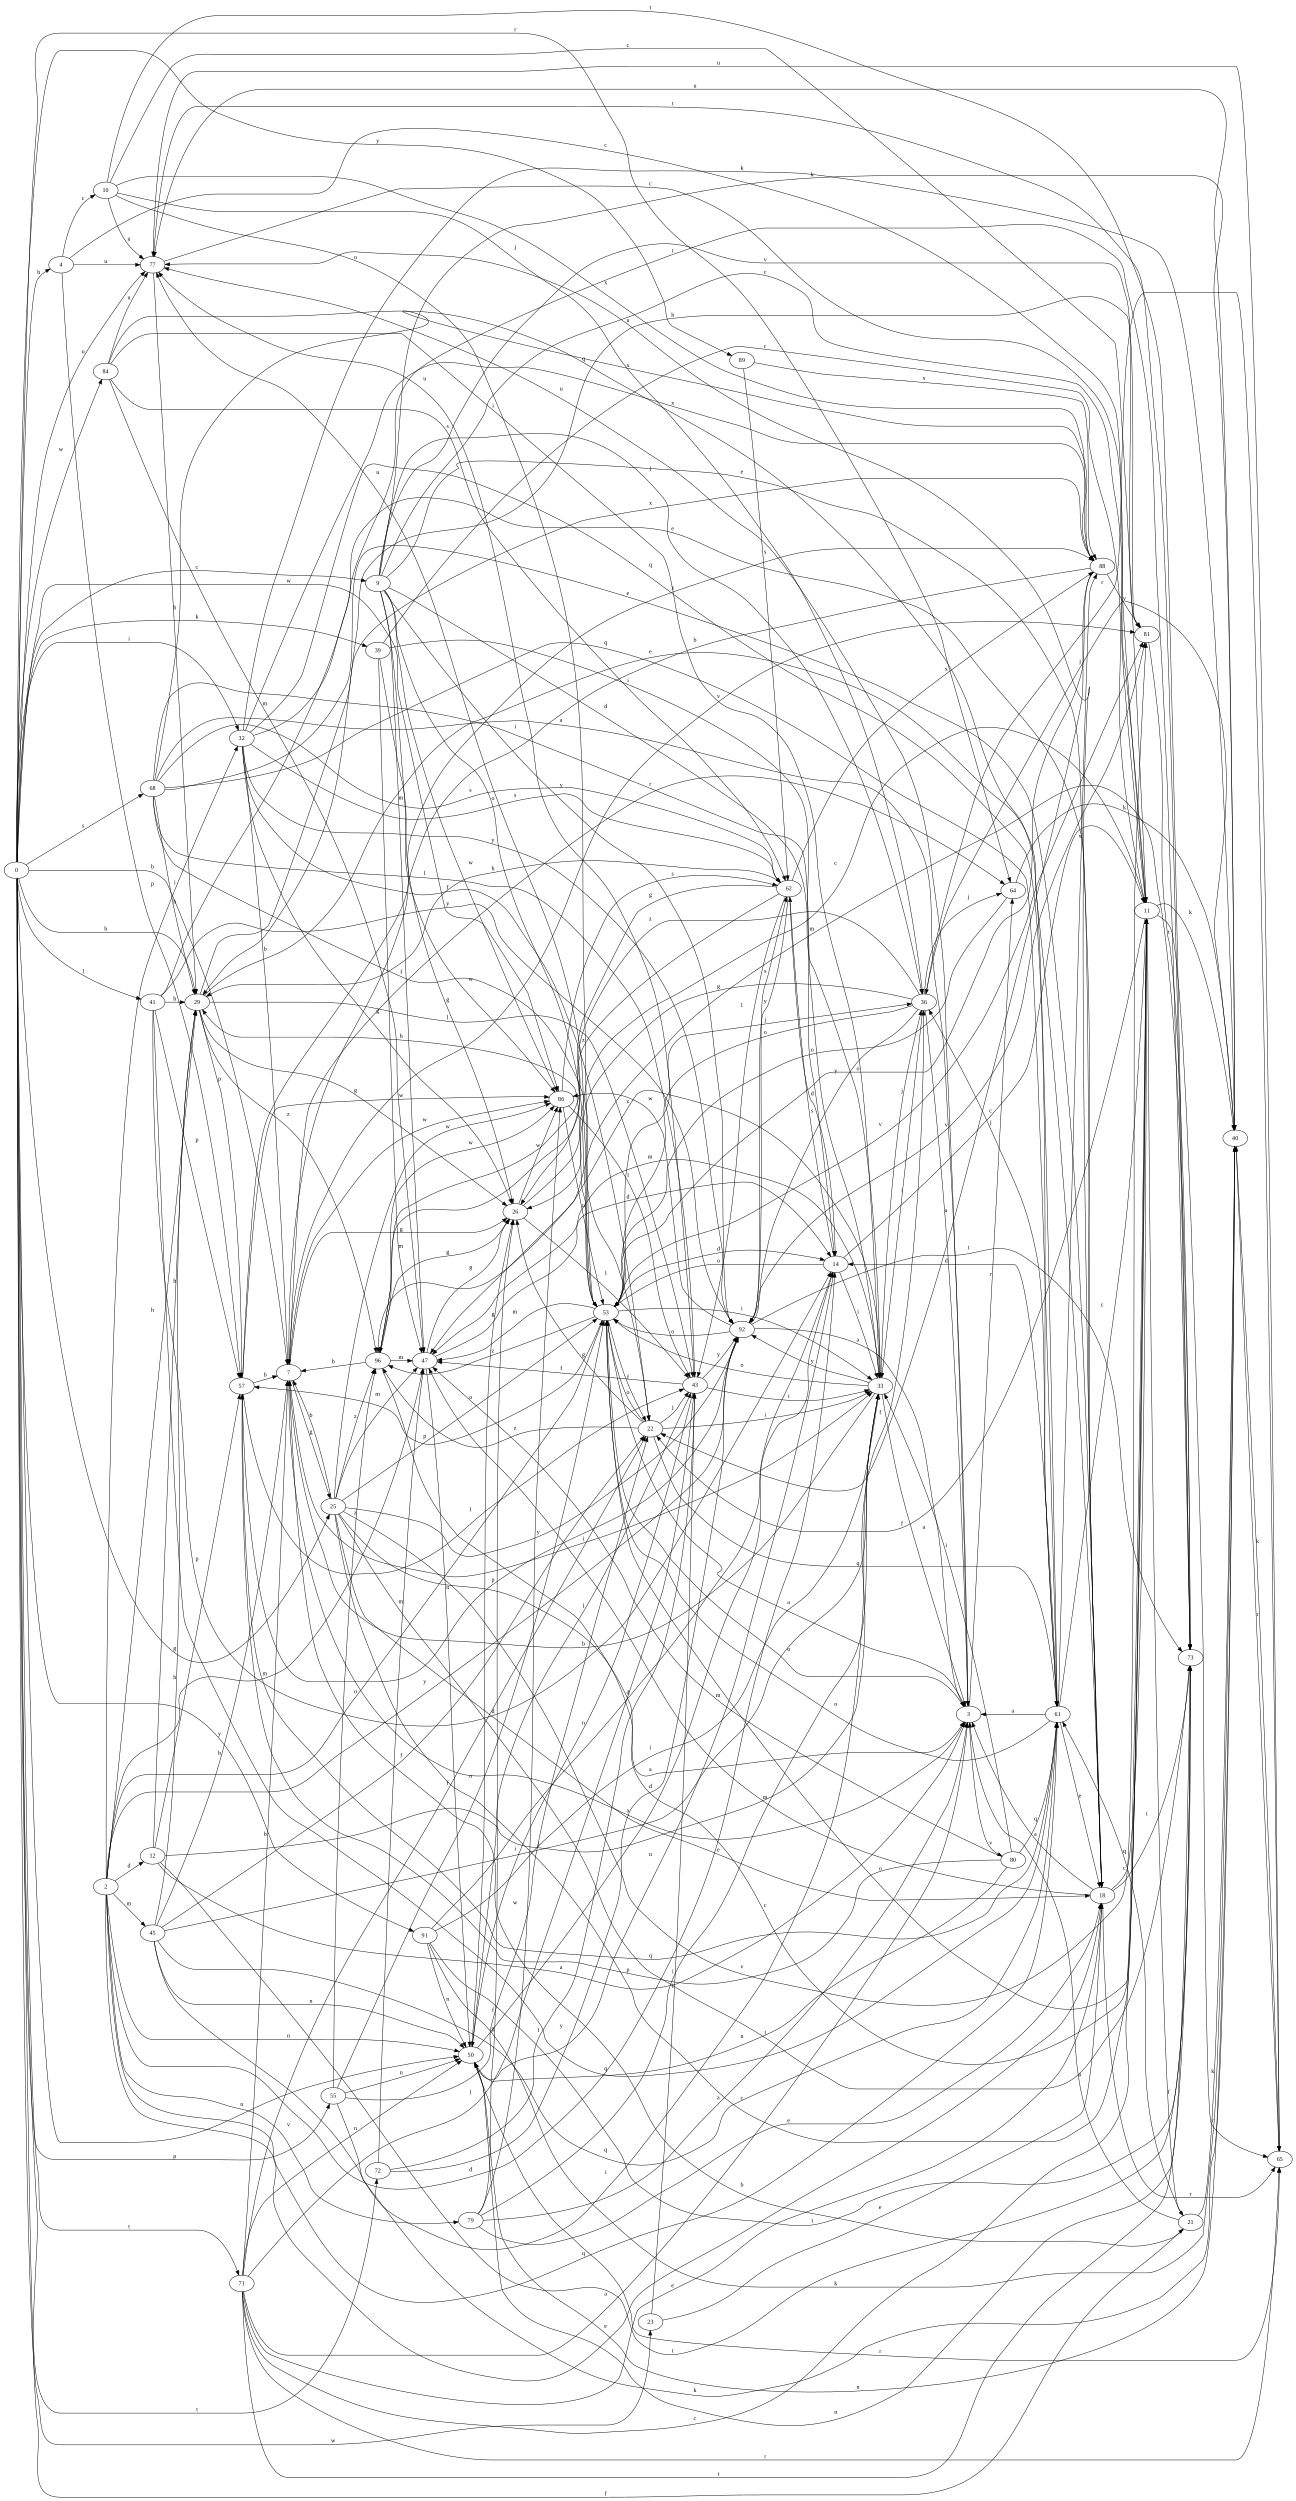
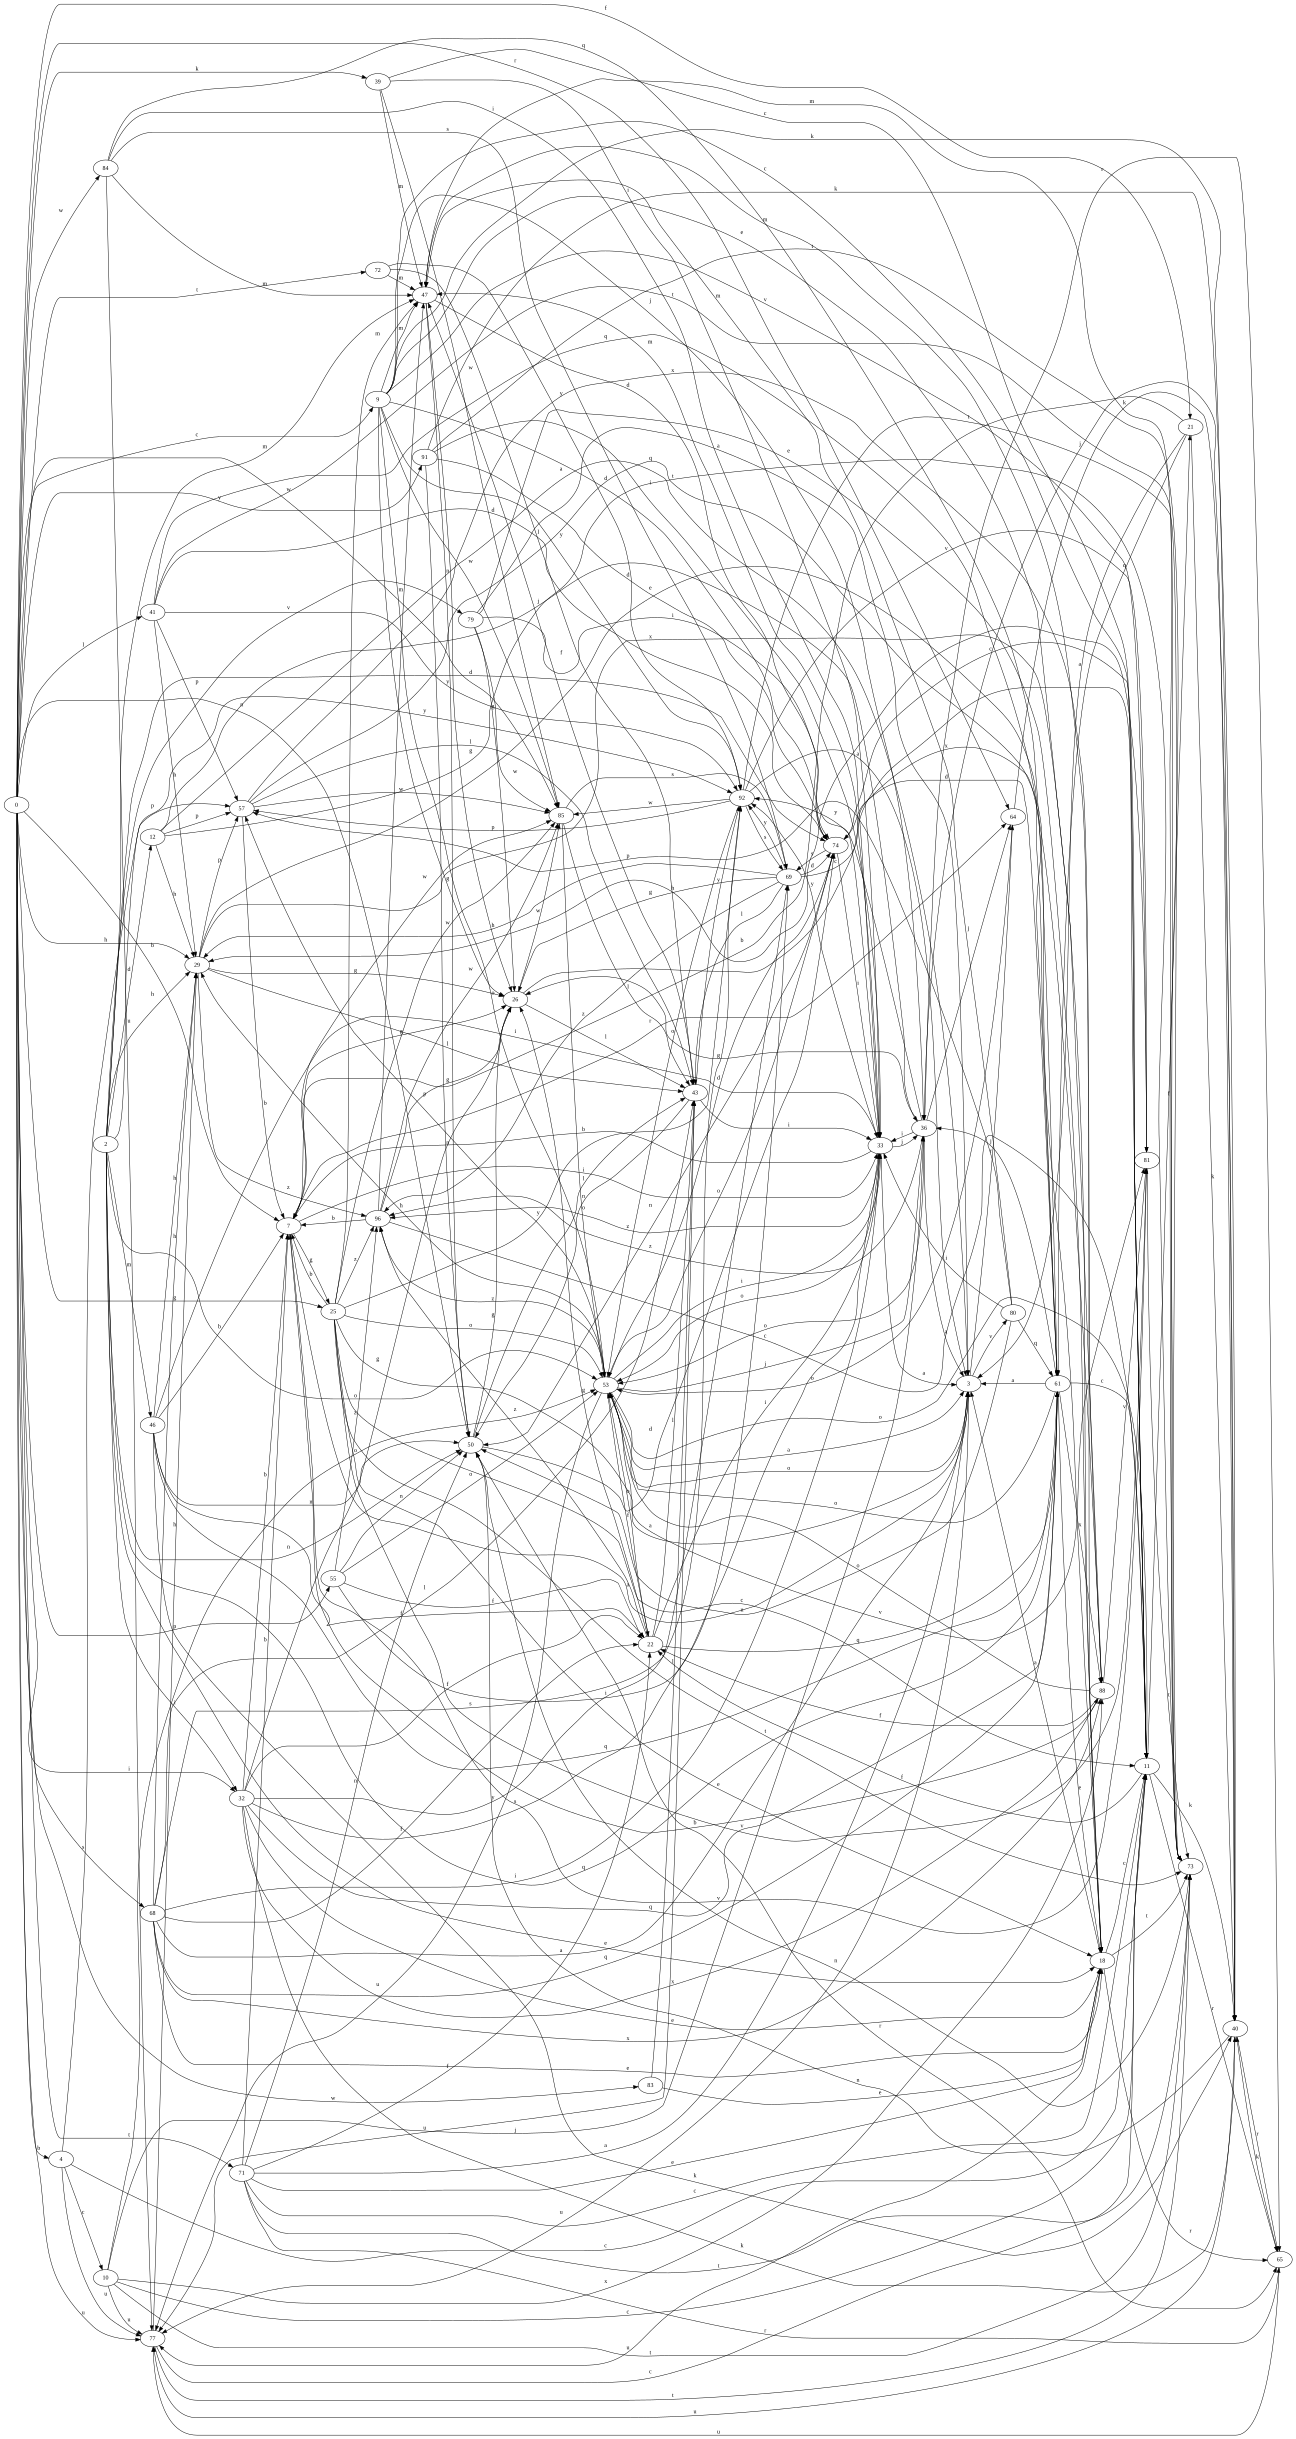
node "89": removed
node "62": label "62" -> "69"
node "86": label "86" -> "85"
node "14": label "14" -> "74"
edge "53" -> "47": removed, label "m"
edge "71" -> "43": removed, label "l"
node "45": label "45" -> "46"
node "23": label "23" -> "83"
